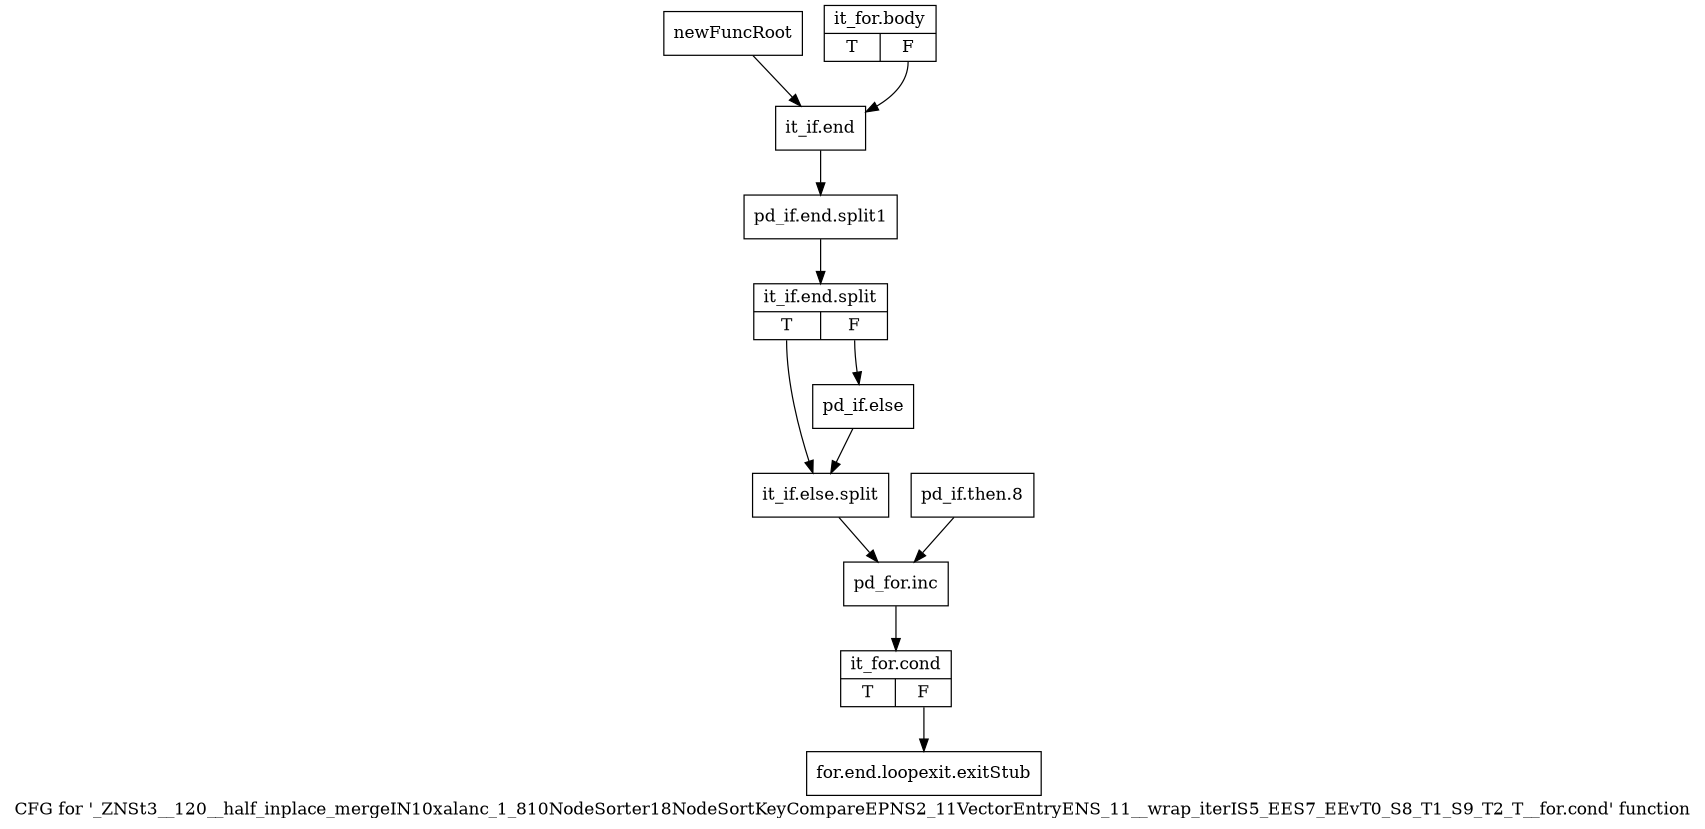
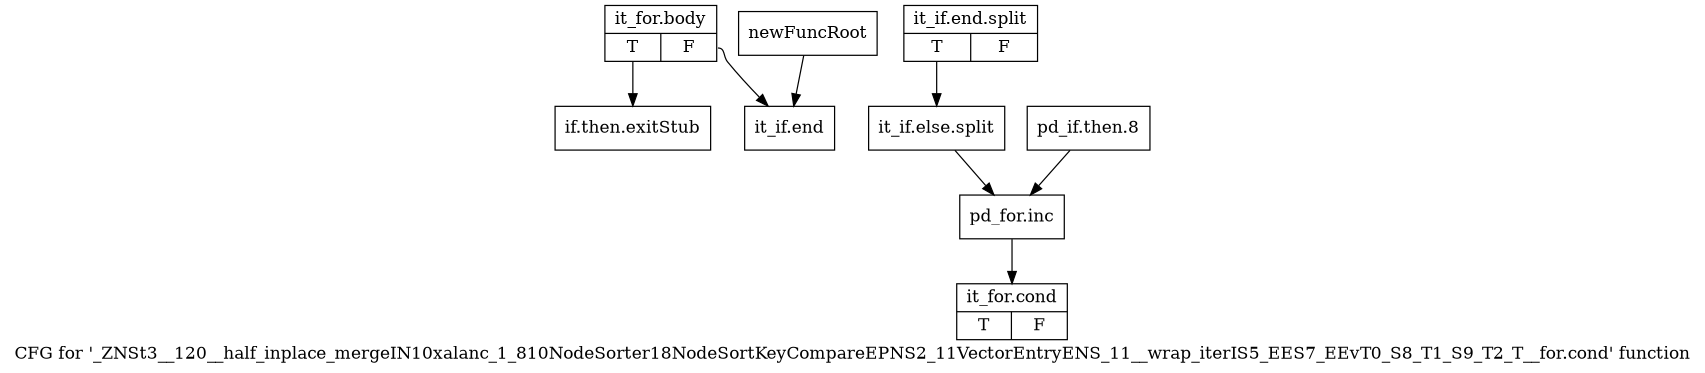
node "if.then.exitStub": added
node "pd_if.end.split1": removed
node "pd_if.else": removed
node "for.end.loopexit.exitStub": removed
